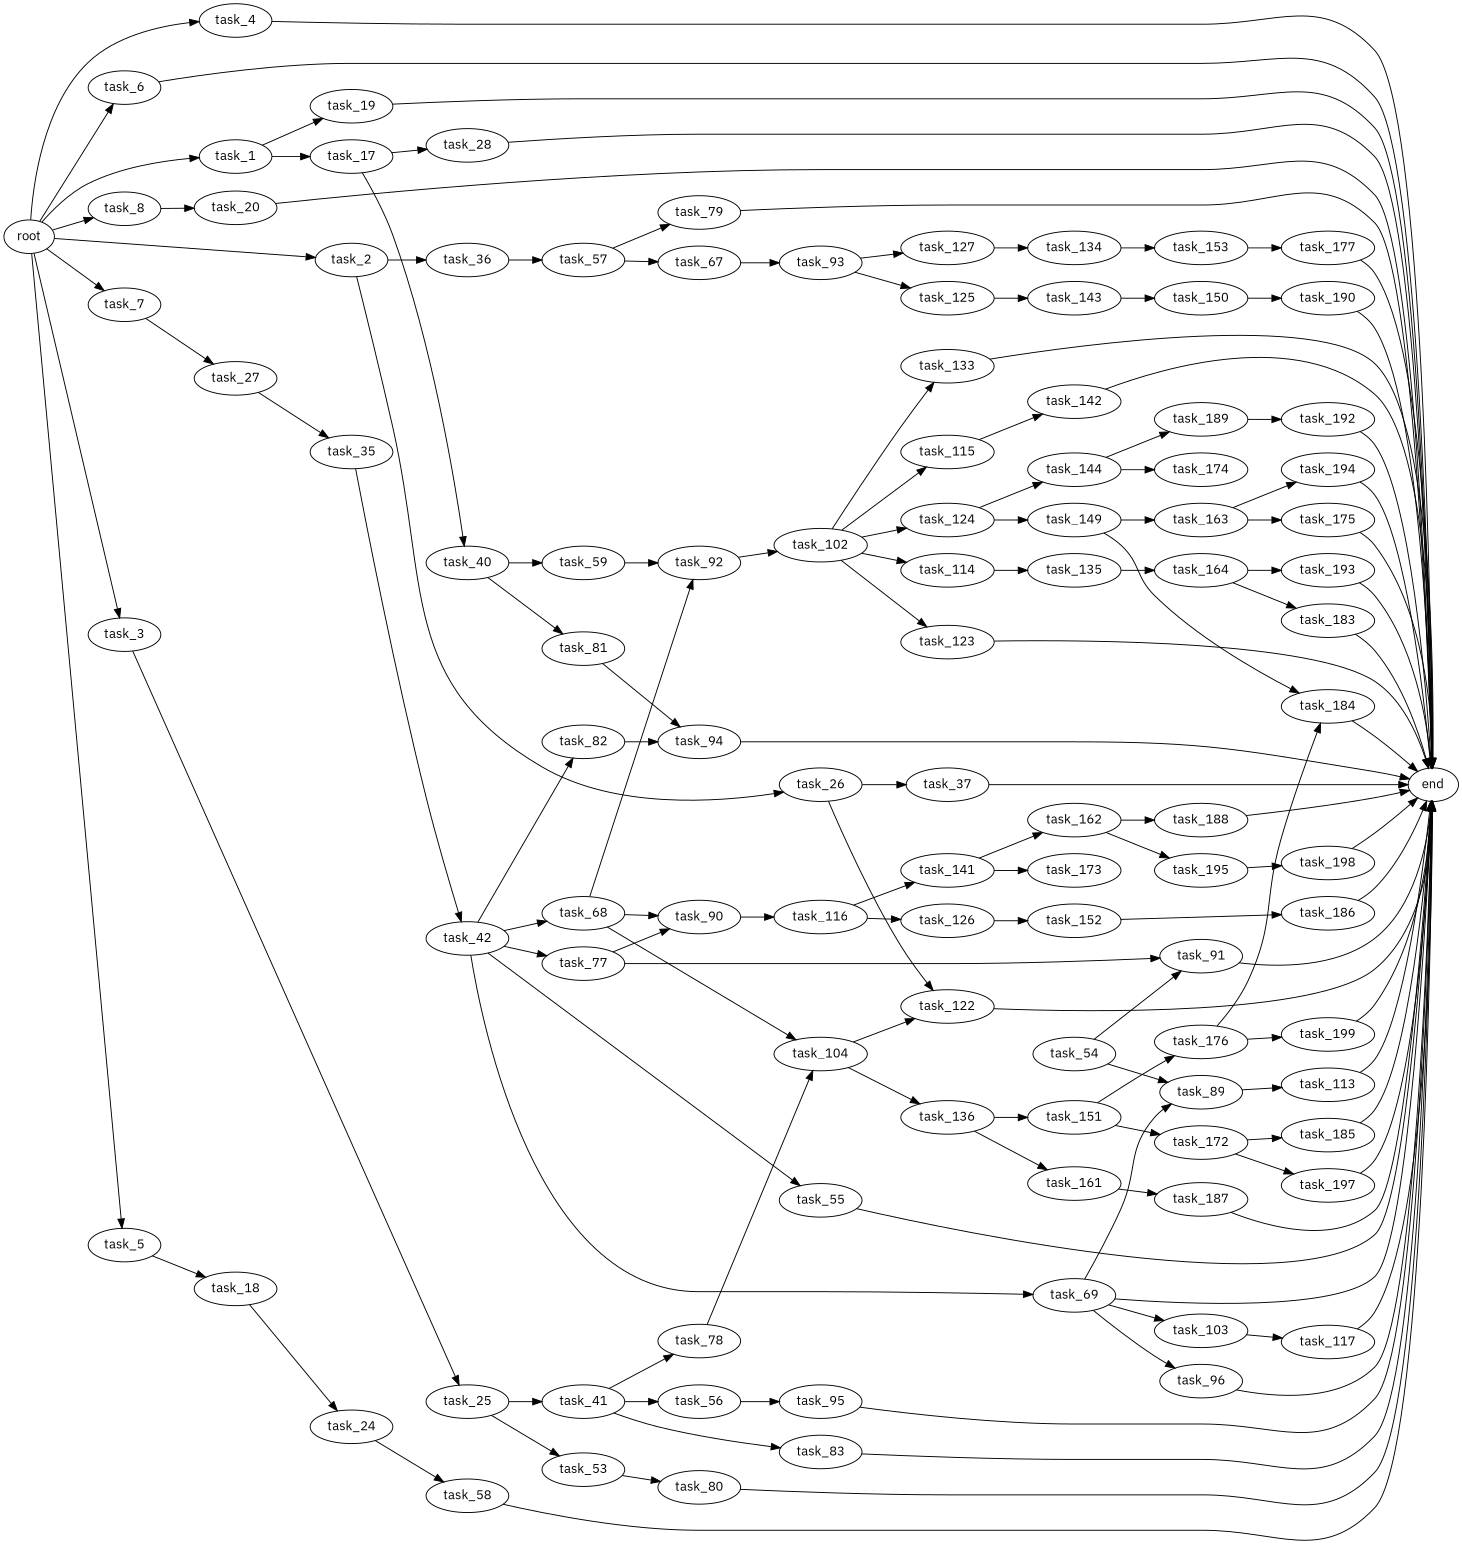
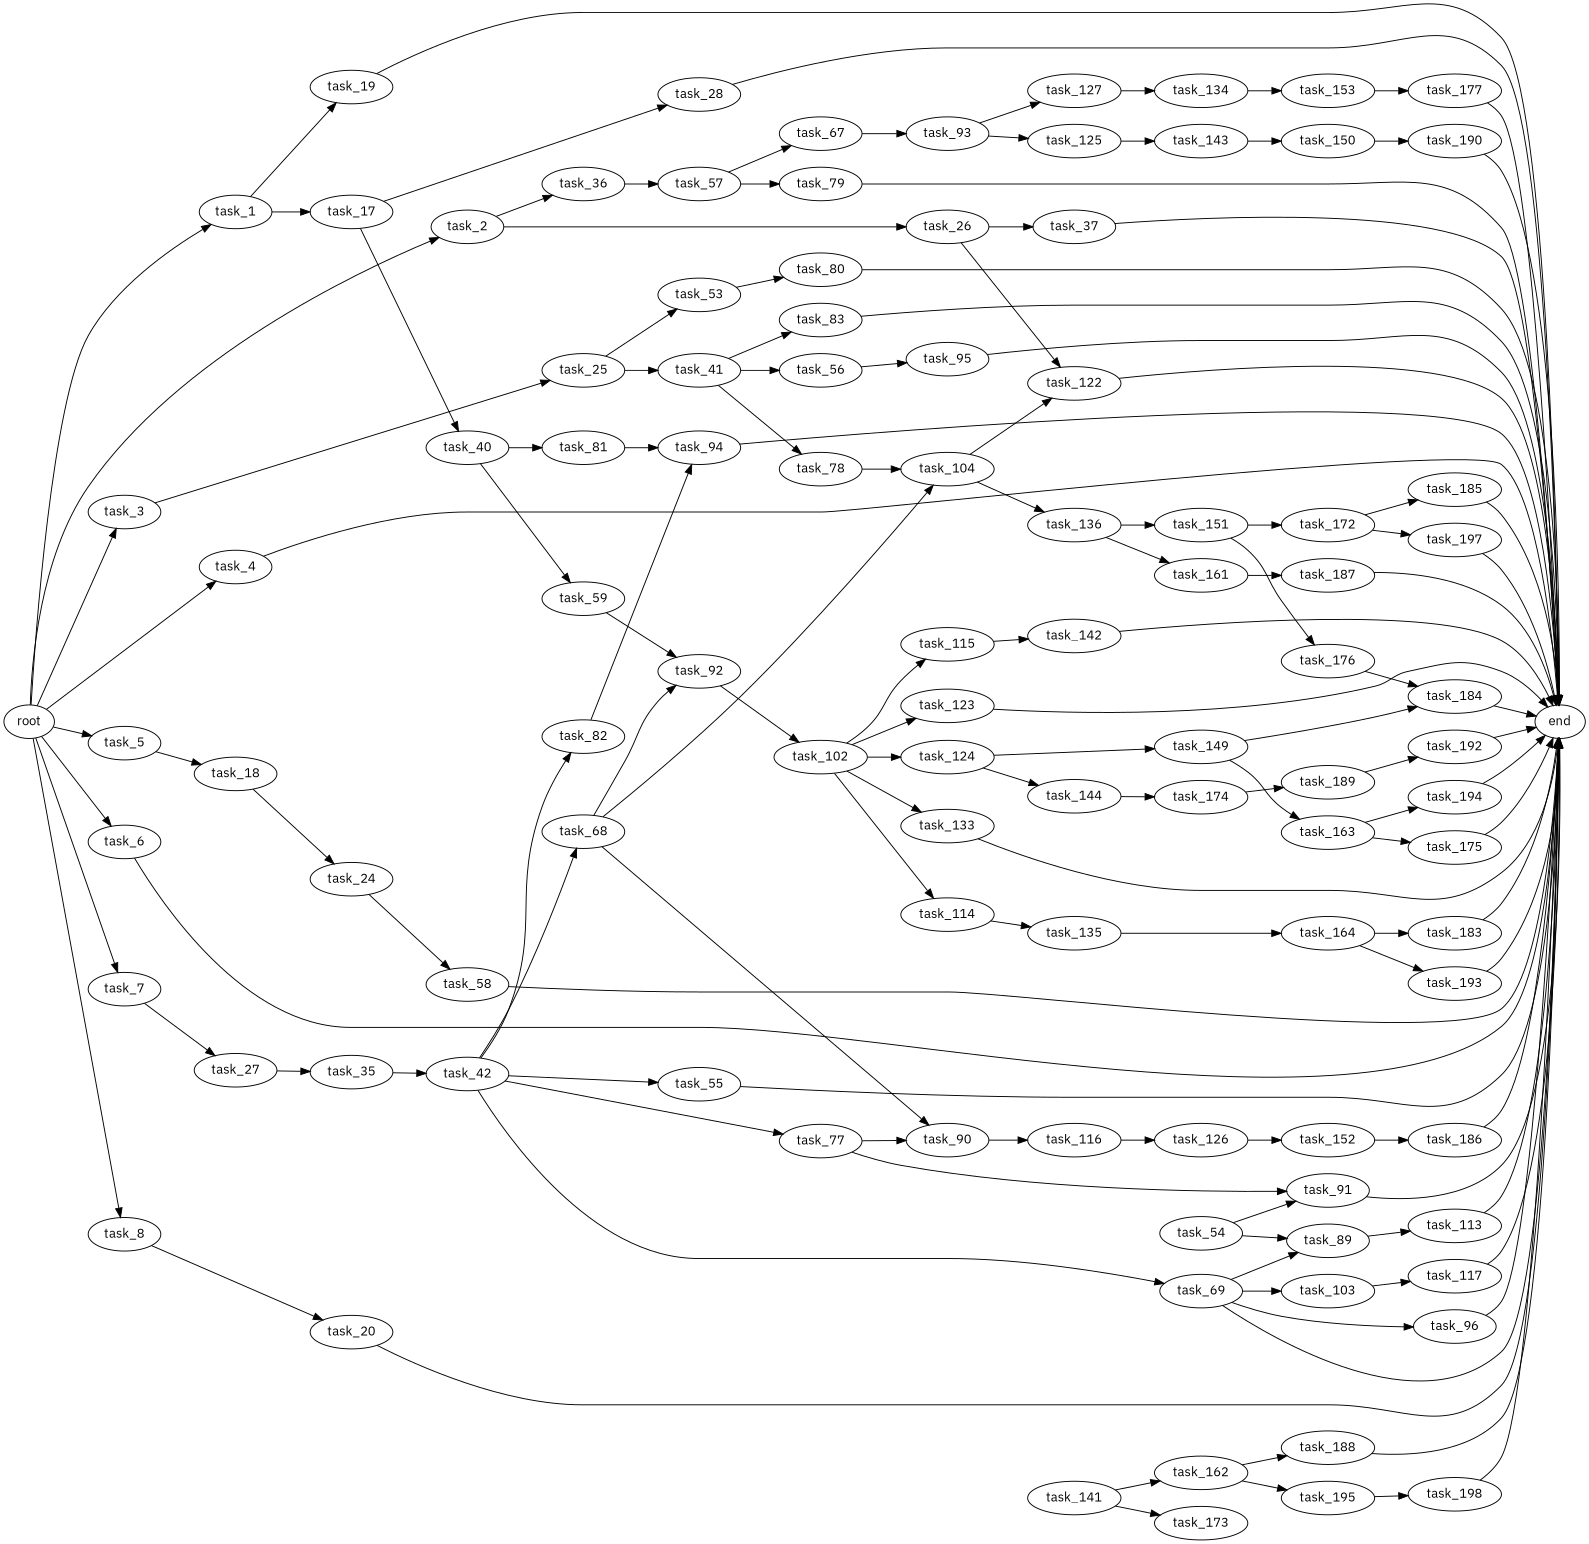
edge "task_144" -> "task_189": now "task_174" -> "task_189"
edge "task_116" -> "task_141": removed
node "task_199": removed
